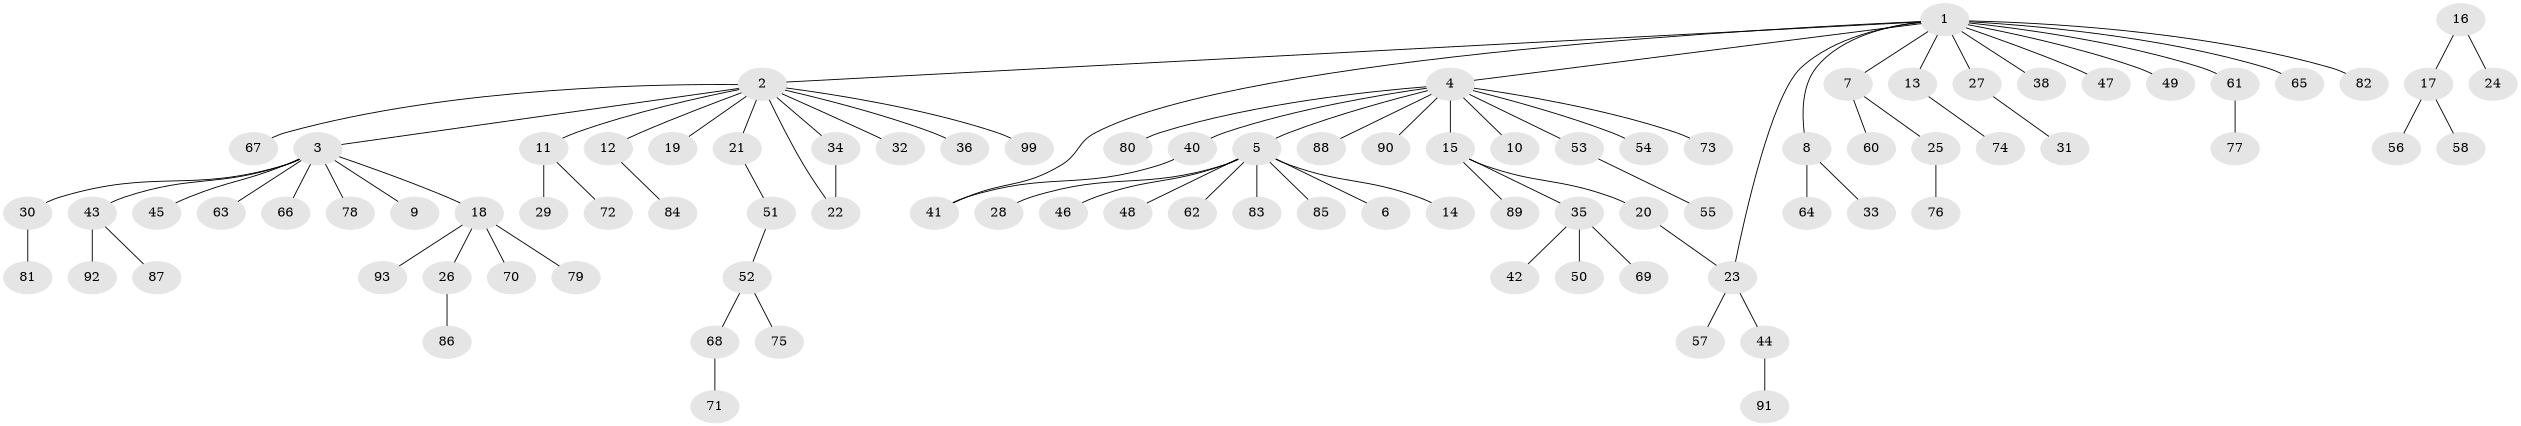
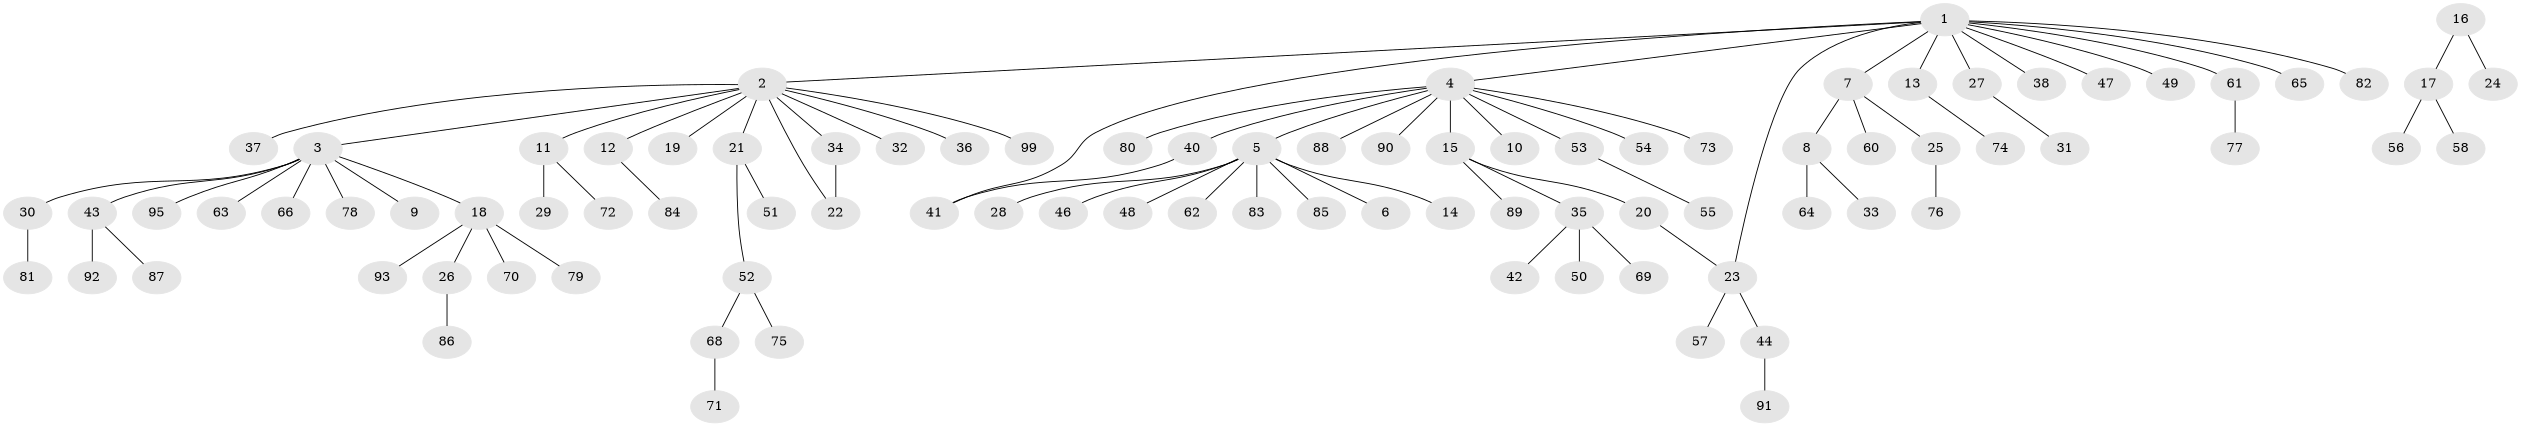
edge "1" -- "8": now "7" -- "8"
node "67": label "67" -> "37"
node "45": label "45" -> "95"
edge "51" -- "52": now "21" -- "52"
